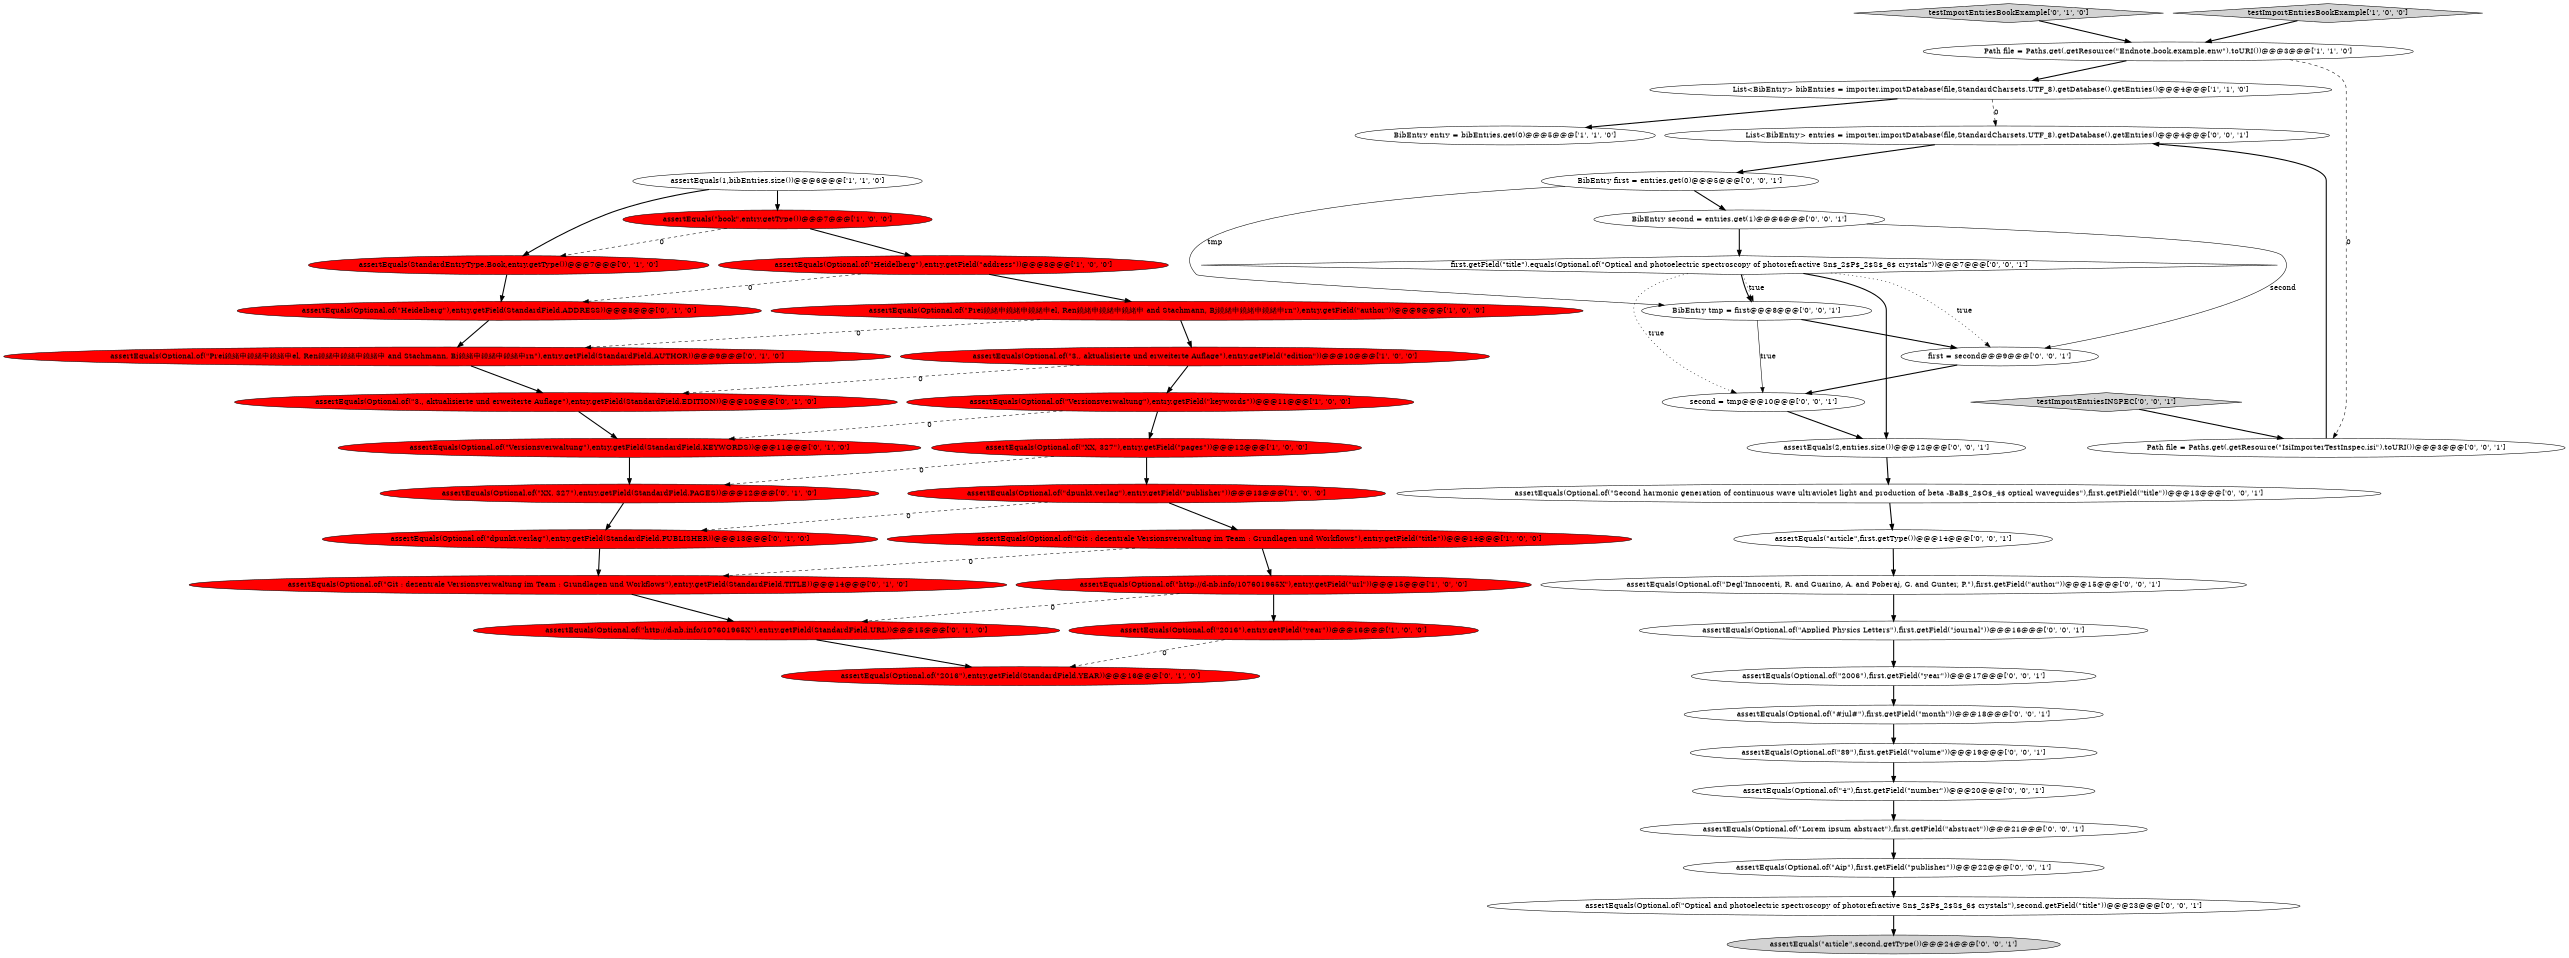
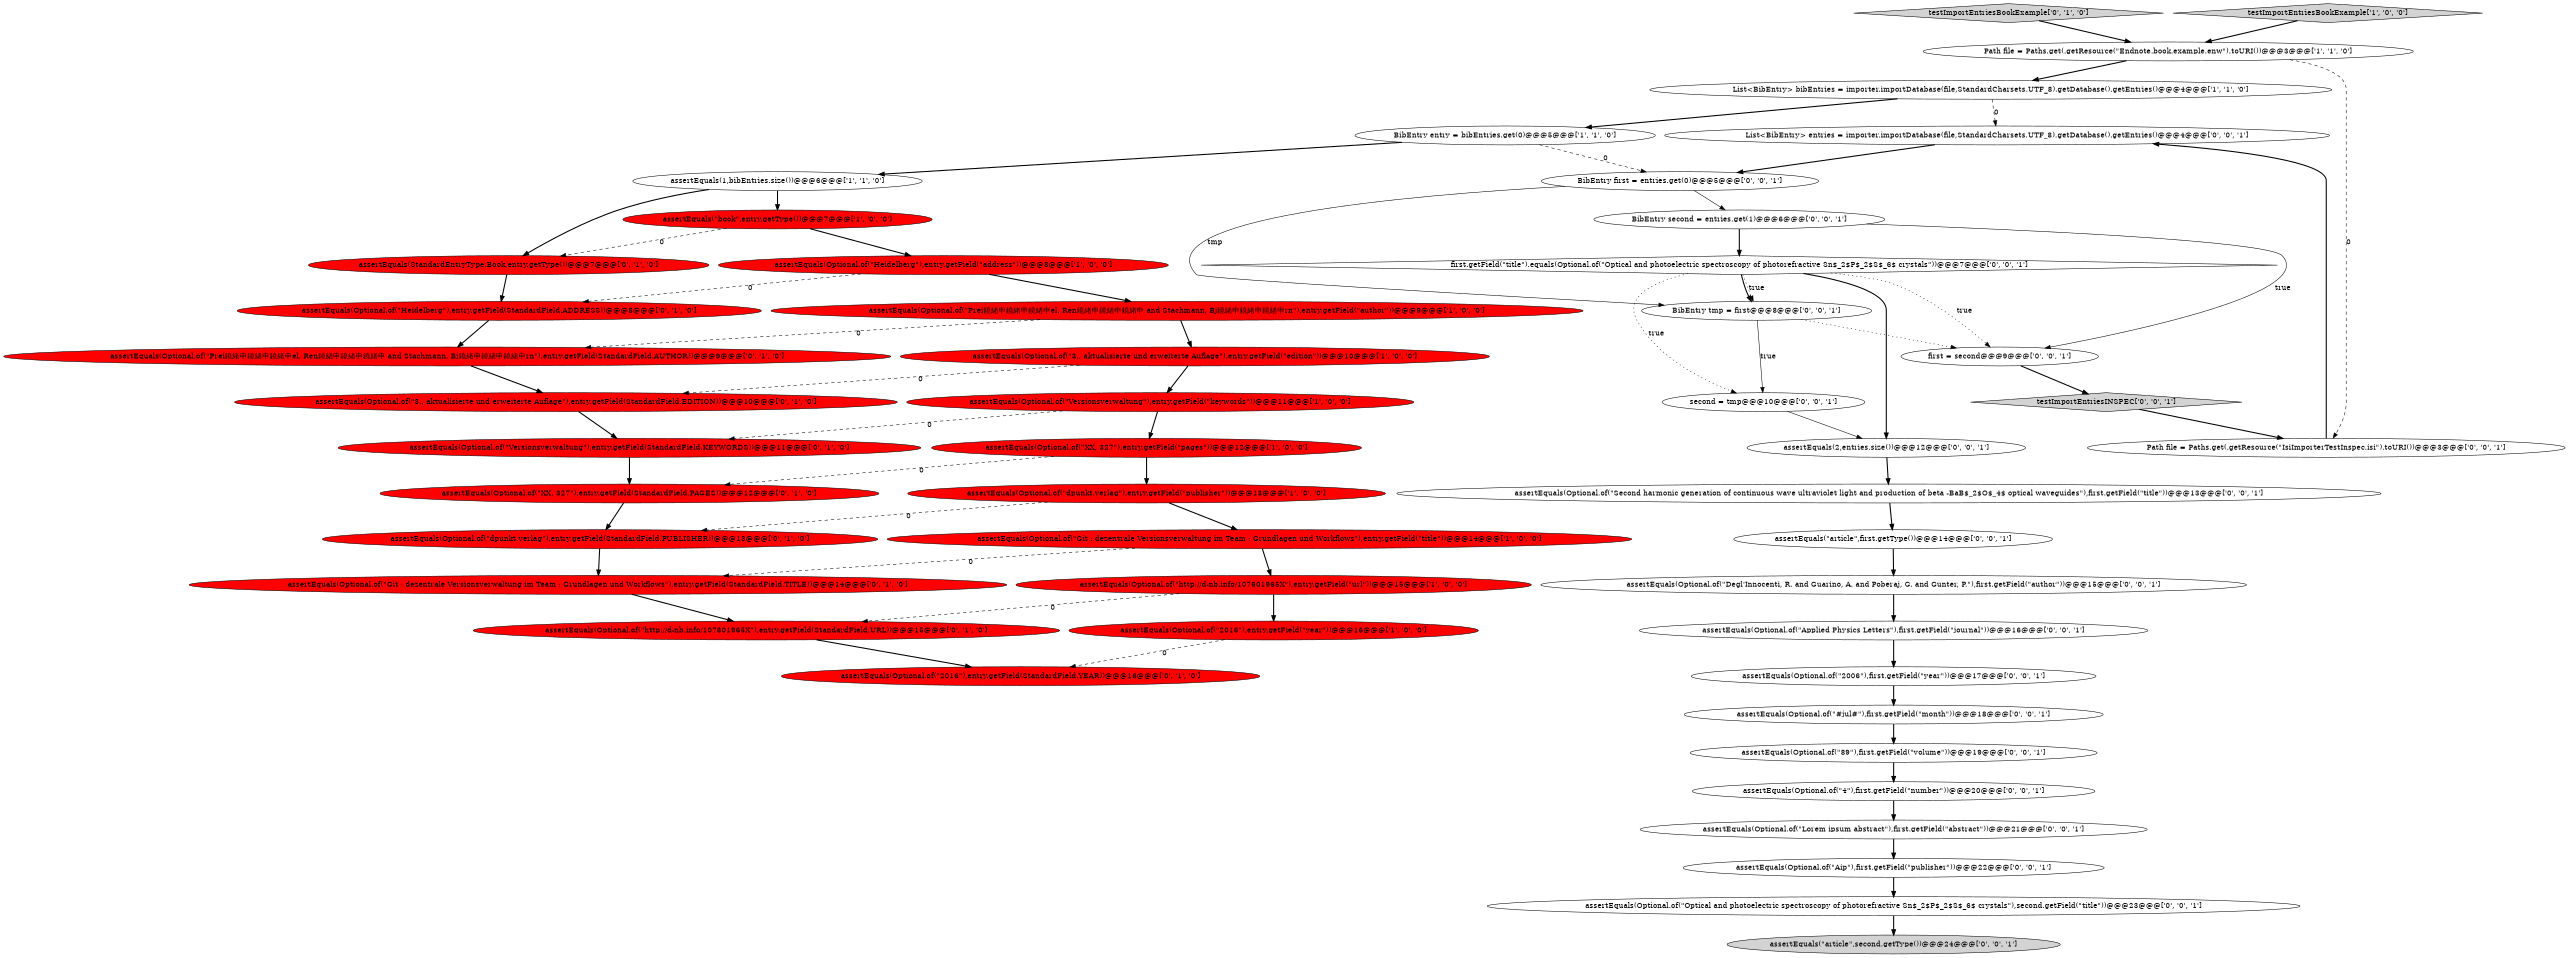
edge "BibEntry entry = bibEntries.get(0)@@@5@@@['1', '1', '0']" -> "assertEquals(1,bibEntries.size())@@@6@@@['1', '1', '0']": added
edge "BibEntry entry = bibEntries.get(0)@@@5@@@['1', '1', '0']" -> "BibEntry first = entries.get(0)@@@5@@@['0', '0', '1']": added, label "0"
edge "BibEntry first = entries.get(0)@@@5@@@['0', '0', '1']" -> "BibEntry second = entries.get(1)@@@6@@@['0', '0', '1']": style bold -> solid
edge "BibEntry second = entries.get(1)@@@6@@@['0', '0', '1']" -> "first = second@@@9@@@['0', '0', '1']": label "second" -> "true"
edge "BibEntry tmp = first@@@8@@@['0', '0', '1']" -> "first = second@@@9@@@['0', '0', '1']": style bold -> dotted
edge "first = second@@@9@@@['0', '0', '1']" -> "second = tmp@@@10@@@['0', '0', '1']": now "first = second@@@9@@@['0', '0', '1']" -> "testImportEntriesINSPEC['0', '0', '1']"
edge "second = tmp@@@10@@@['0', '0', '1']" -> "assertEquals(2,entries.size())@@@12@@@['0', '0', '1']": style bold -> solid
